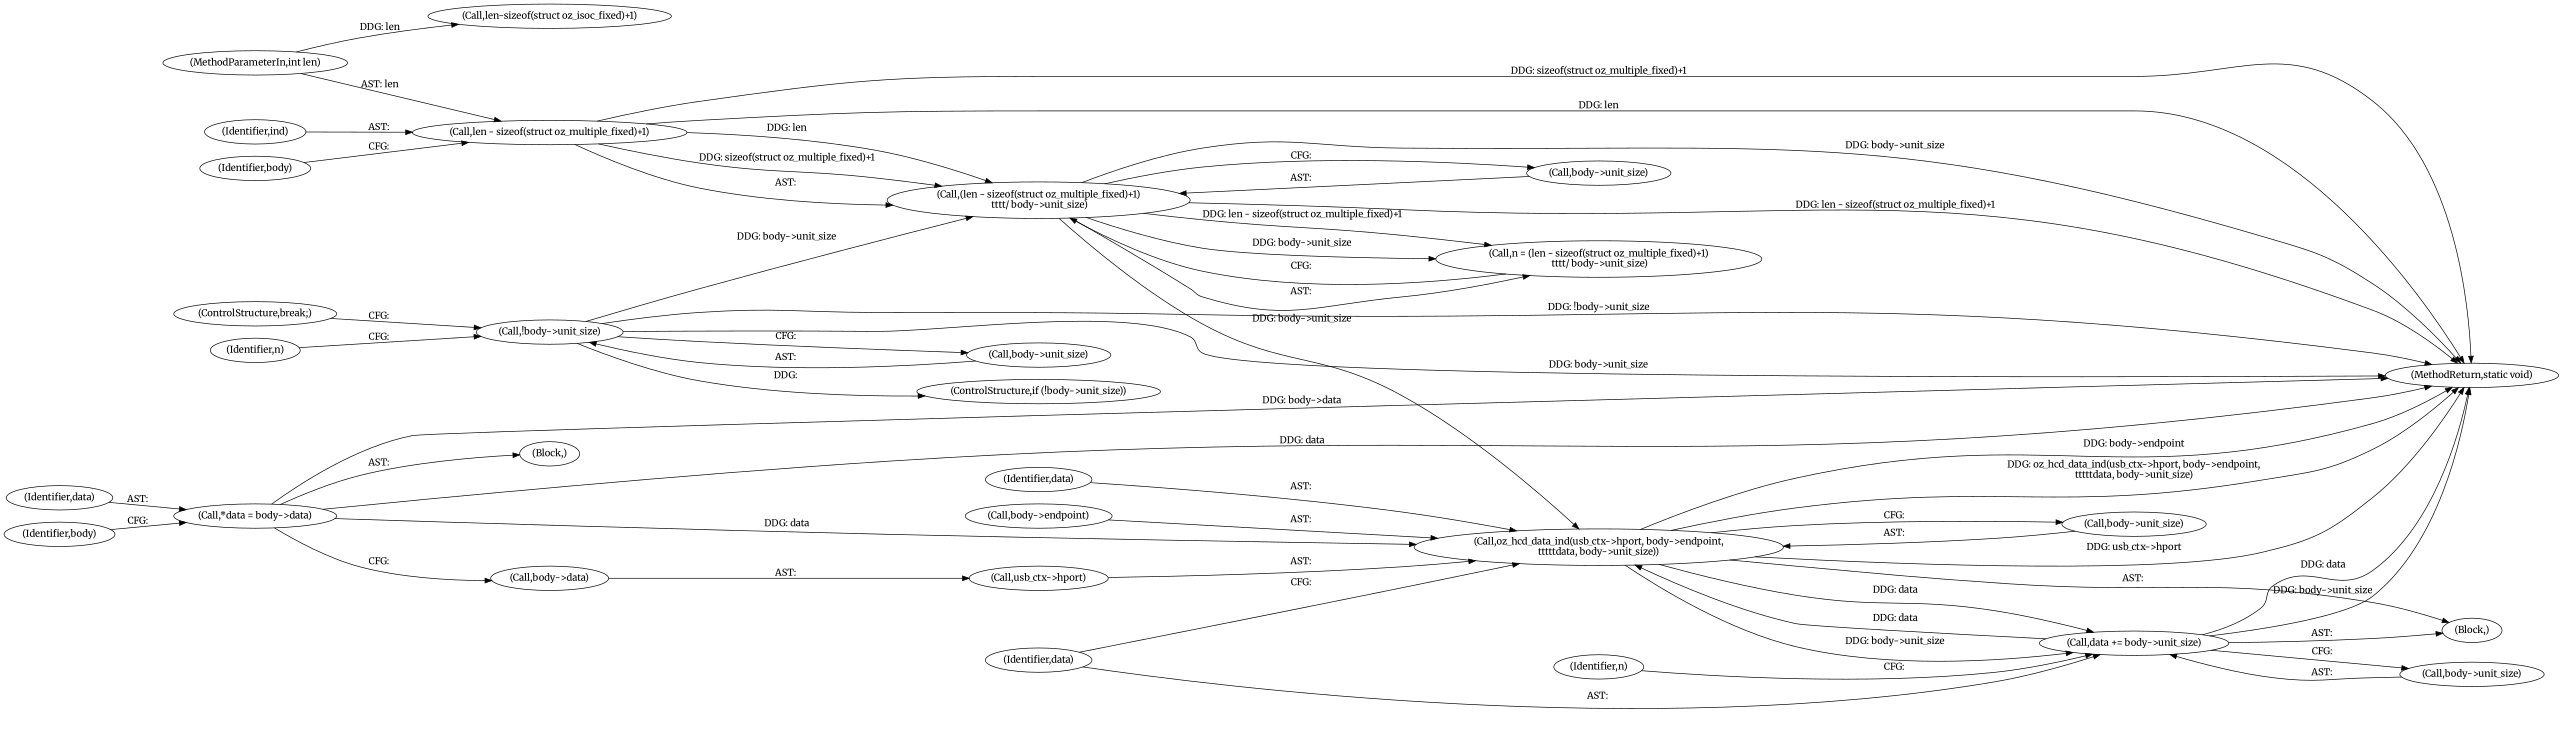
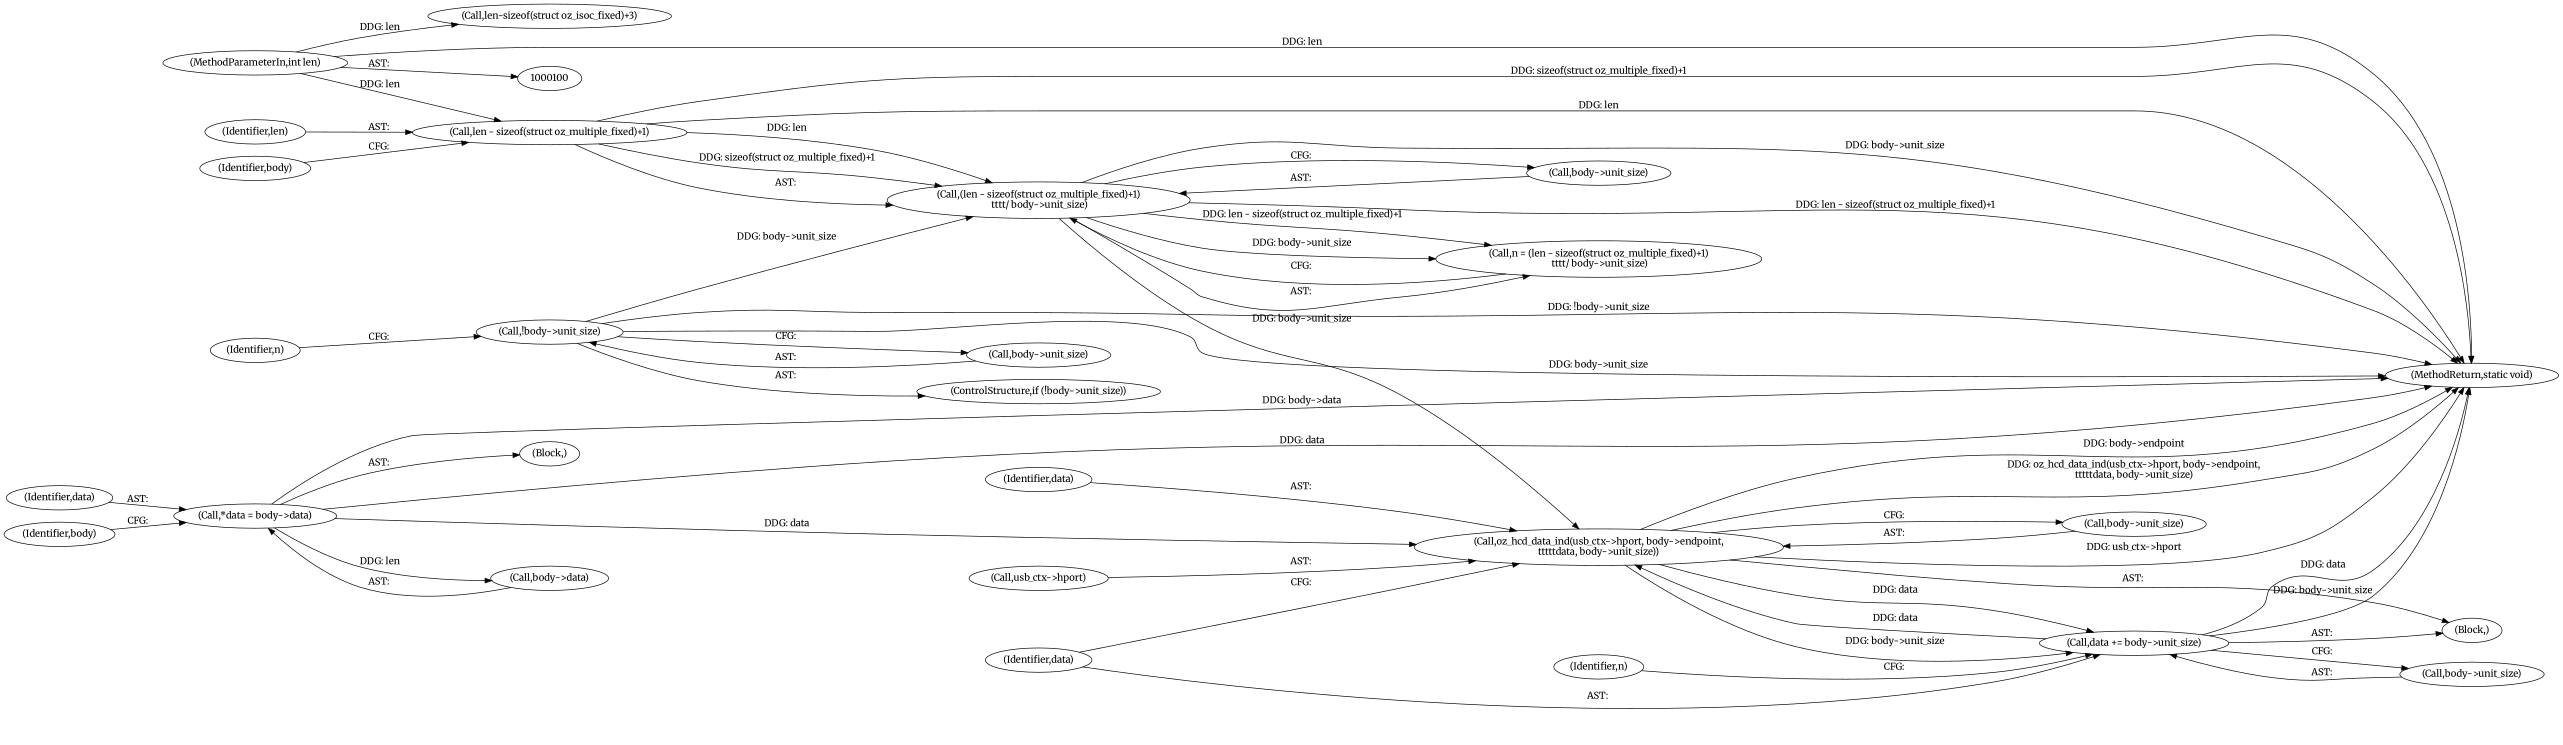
node "(Call,len-sizeof(struct oz_isoc_fixed)+1)": label "(Call,len-sizeof(struct oz_isoc_fixed)+1)" -> "(Call,len-sizeof(struct oz_isoc_fixed)+3)"
edge "(MethodParameterIn,int len)" -> "(MethodReturn,static void)": added, label "DDG: len"
node "1000100": added
edge "(MethodParameterIn,int len)" -> "(Call,len - sizeof(struct oz_multiple_fixed)+1)": label "AST: len" -> "DDG: len"
node "(Identifier,ind)": label "(Identifier,ind)" -> "(Identifier,len)"
node "(ControlStructure,break;)": removed
edge "(Call,!body->unit_size)" -> "(ControlStructure,if (!body->unit_size))": label "DDG: " -> "AST: "
node "(Call,body->endpoint)": removed
edge "(Call,*data = body->data)" -> "(Call,body->data)": label "CFG: " -> "DDG: len"
edge "(Call,body->data)" -> "(Call,usb_ctx->hport)": now "(Call,body->data)" -> "(Call,*data = body->data)"
